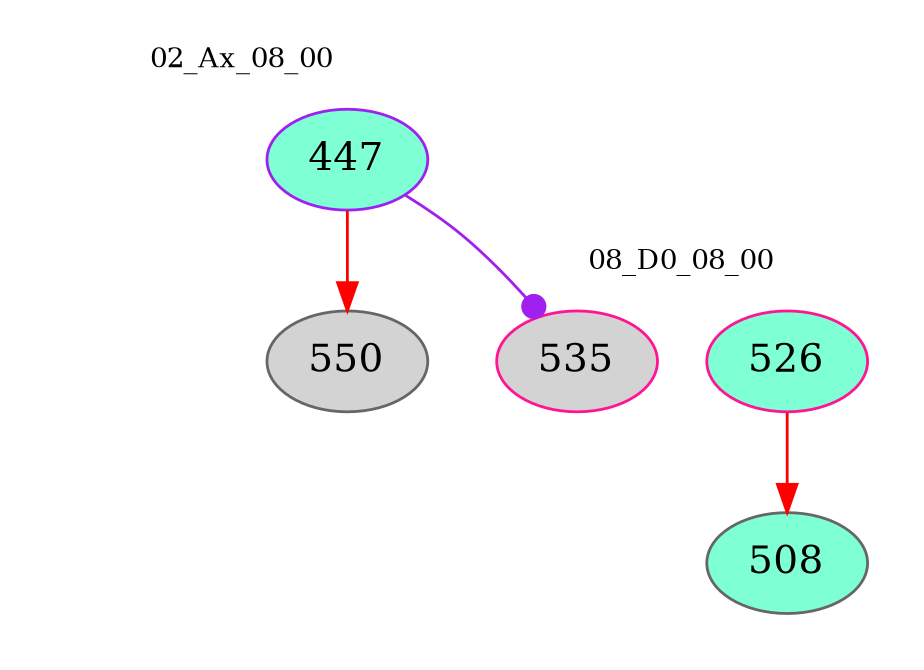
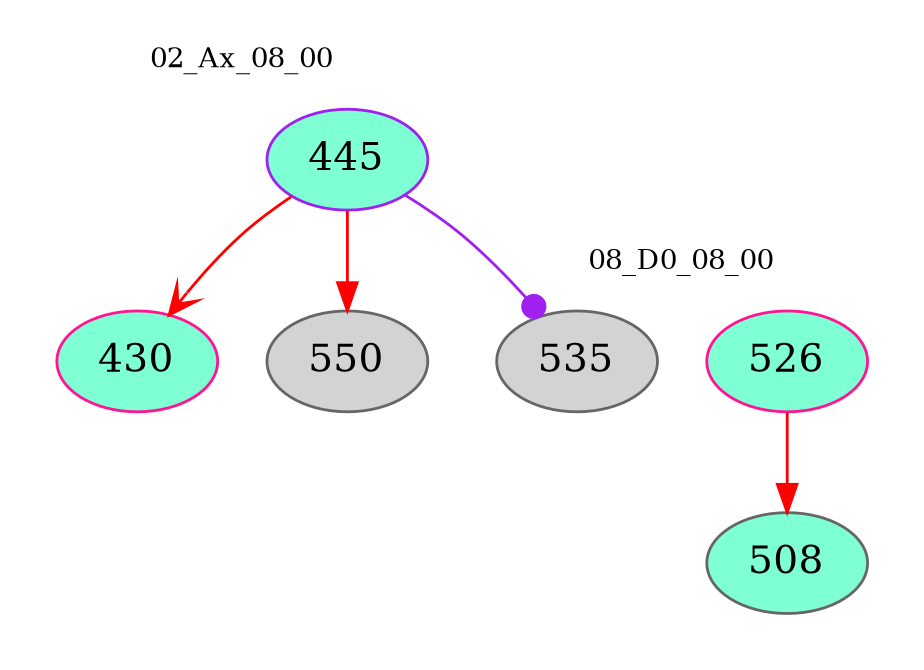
node "447": label "447" -> "445"
node "430": added
node "535": color deeppink -> gray40
